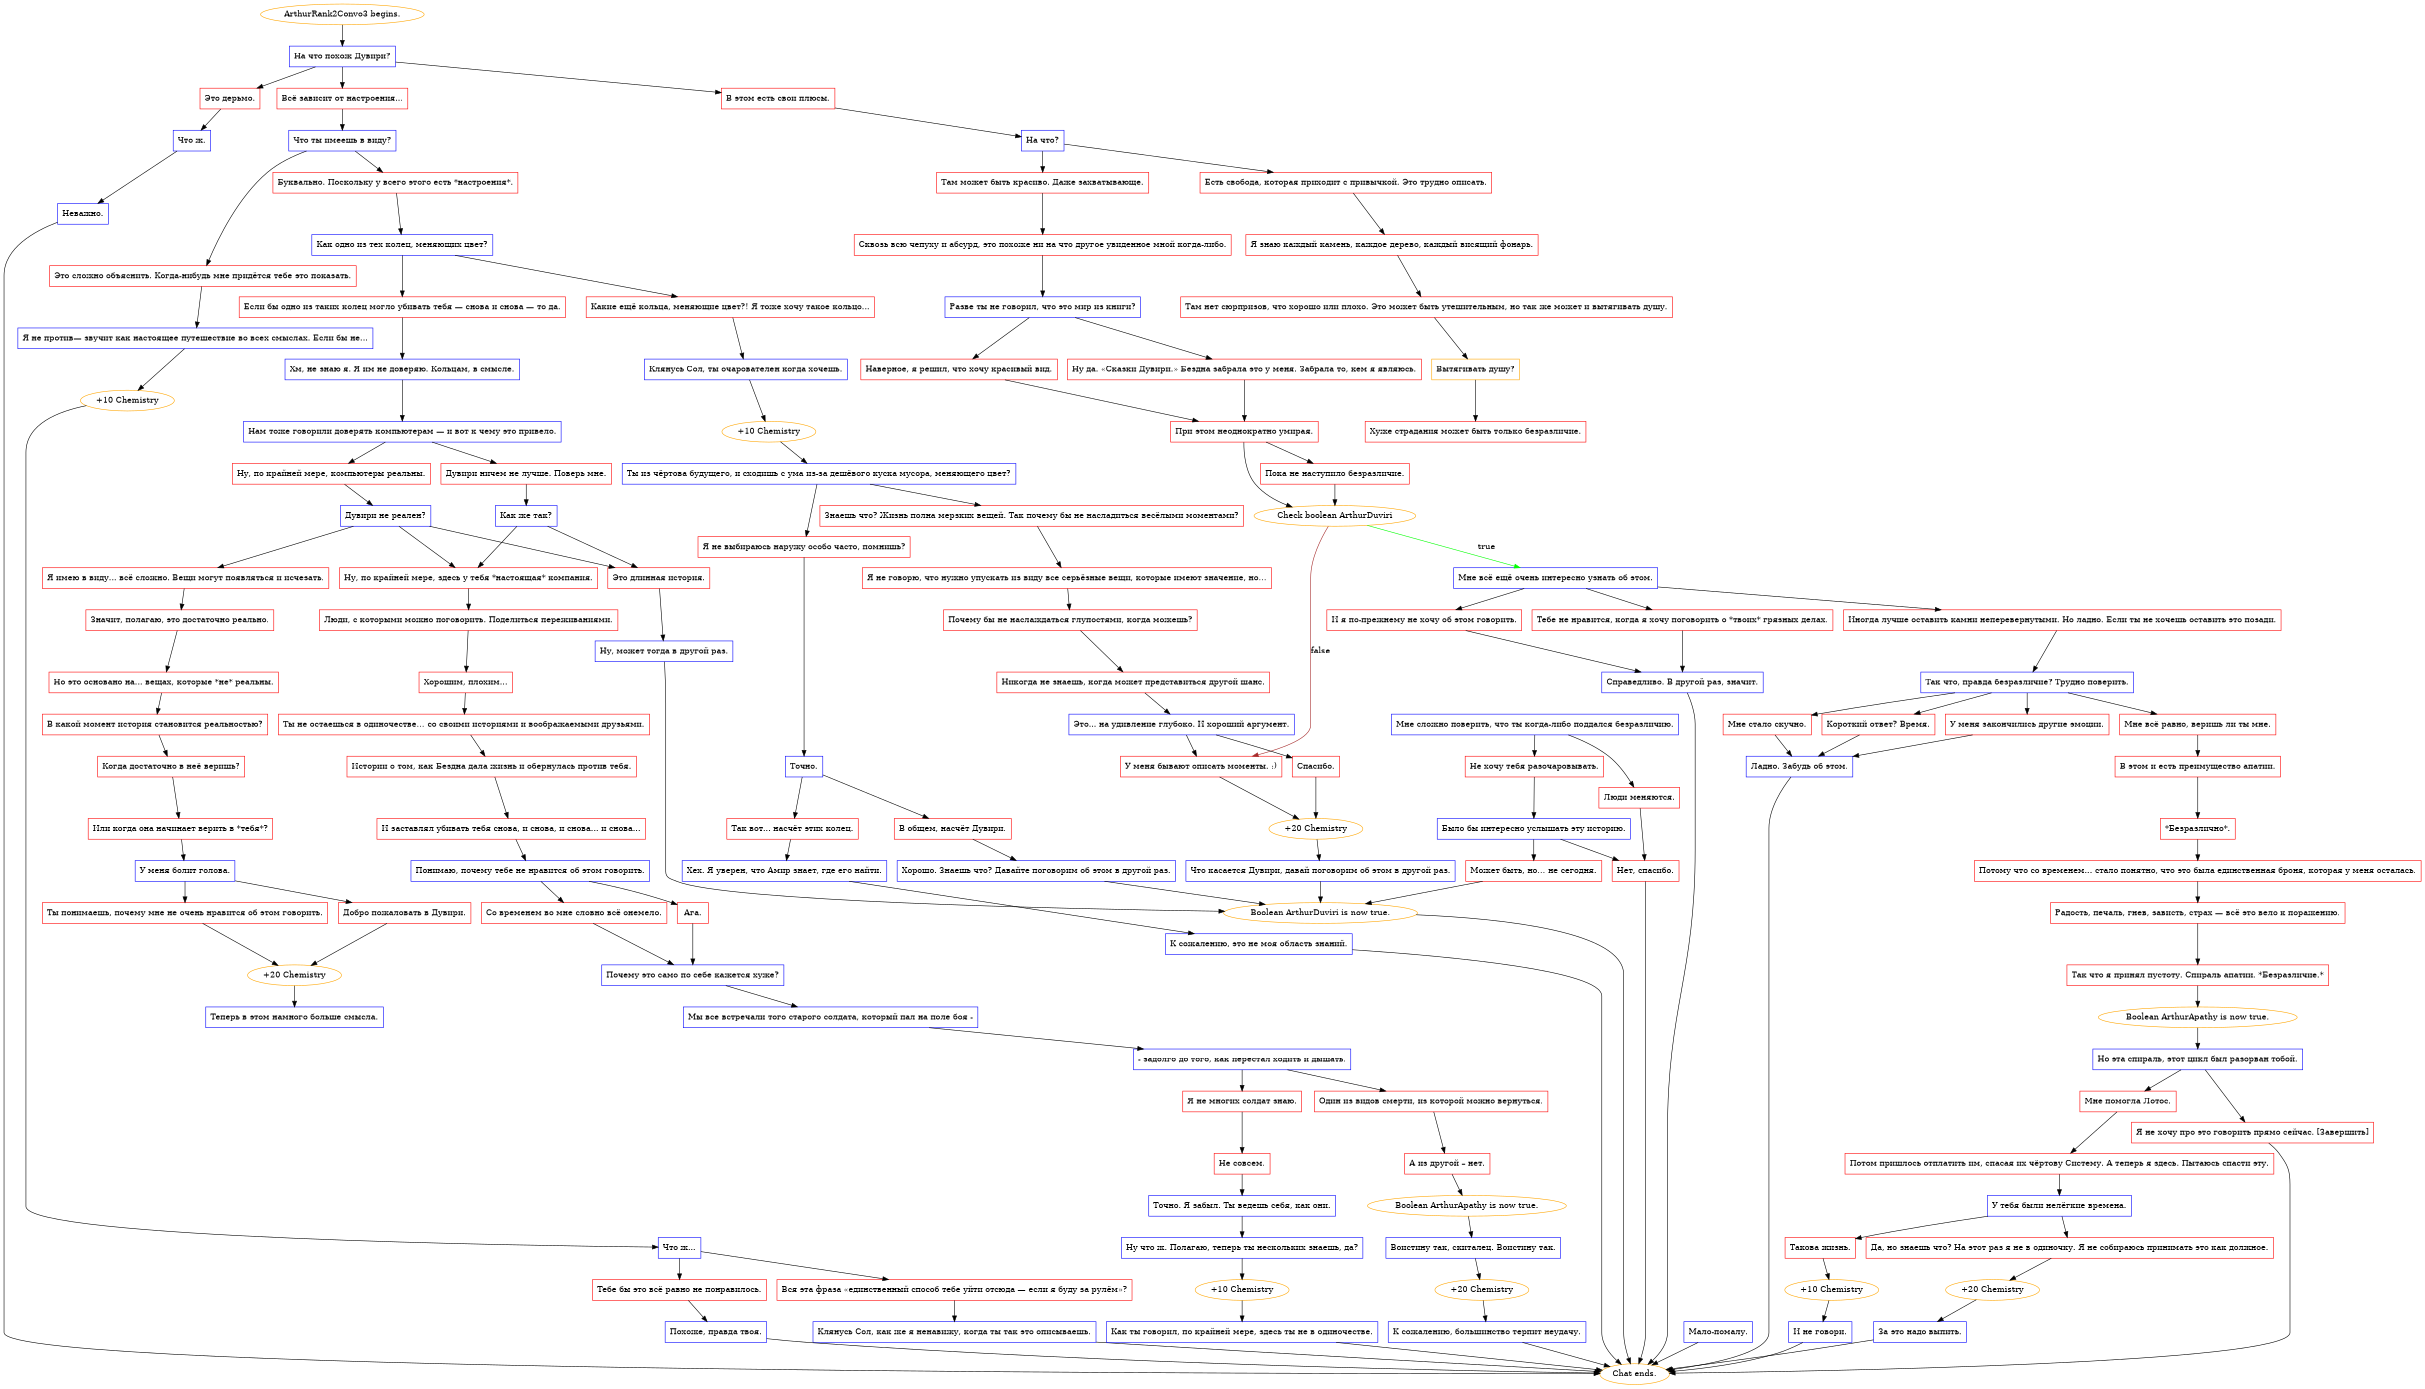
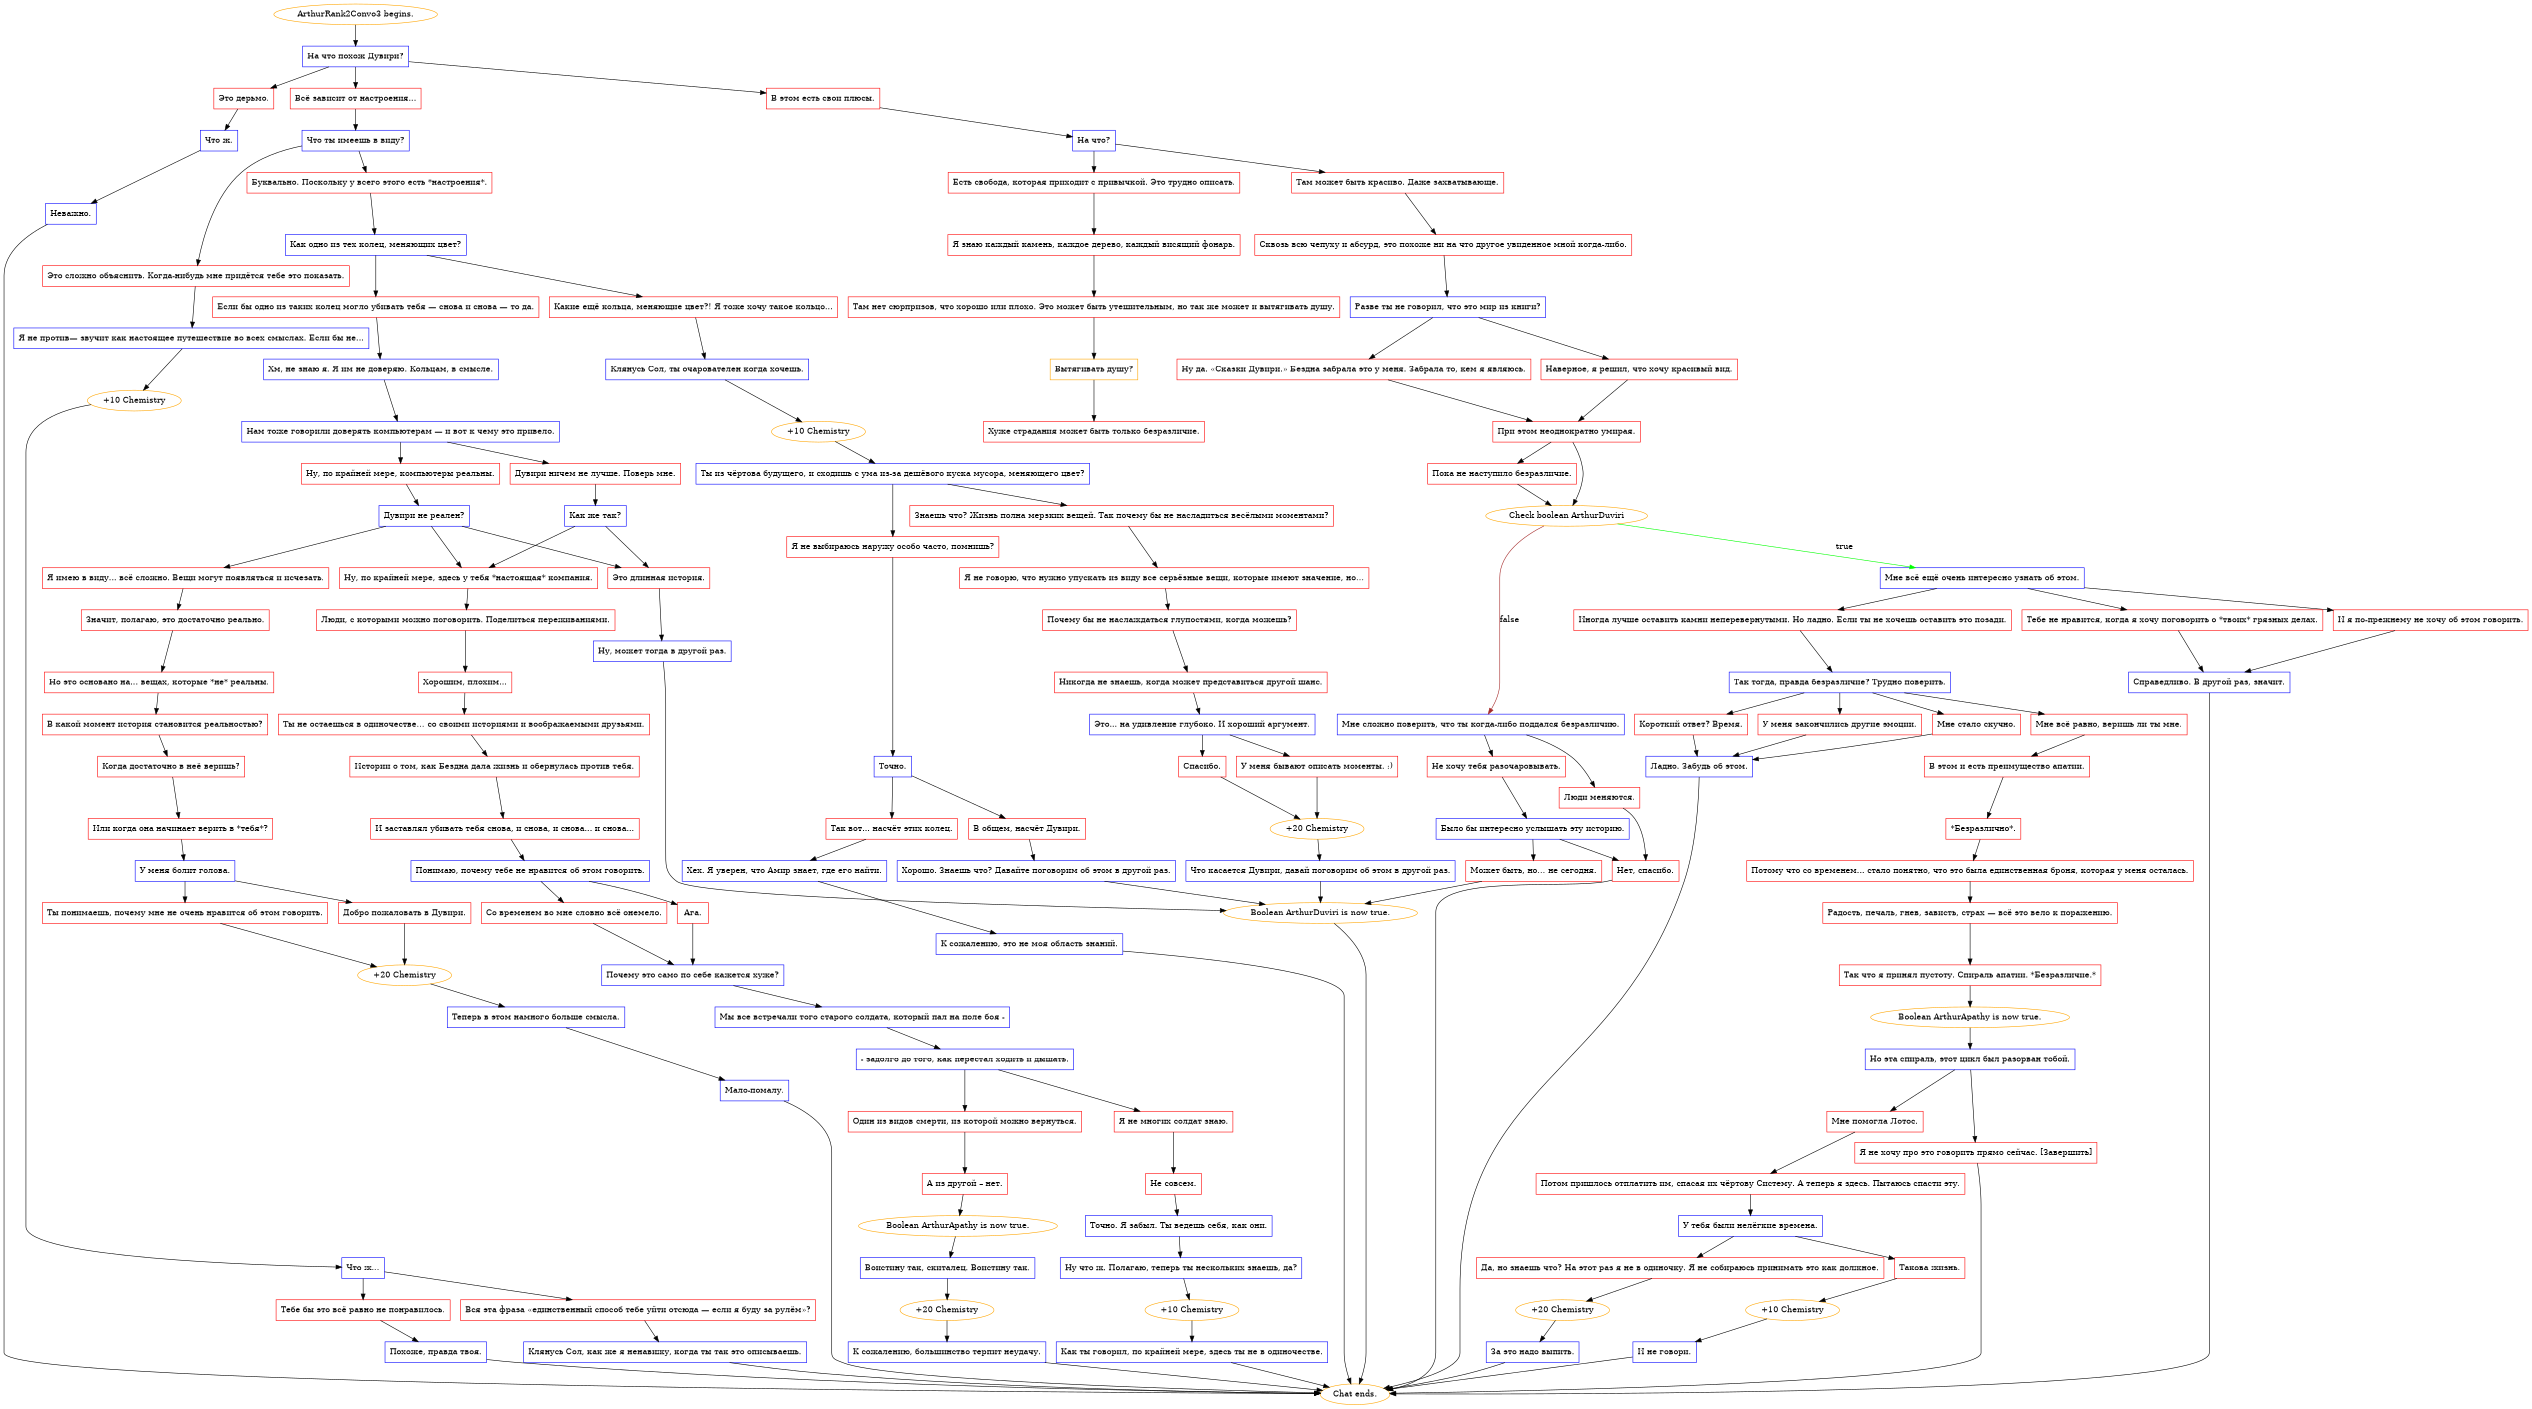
edge "Check boolean ArthurDuviri" -> "У меня бывают описать моменты. :)": now "Check boolean ArthurDuviri" -> "Мне сложно поверить, что ты когда-либо поддался безразличию."
node "Так что, правда безразличие? Трудно поверить.": label "Так что, правда безразличие? Трудно поверить." -> "Так тогда, правда безразличие? Трудно поверить."
edge "Теперь в этом намного больше смысла." -> "Мало-помалу.": added
